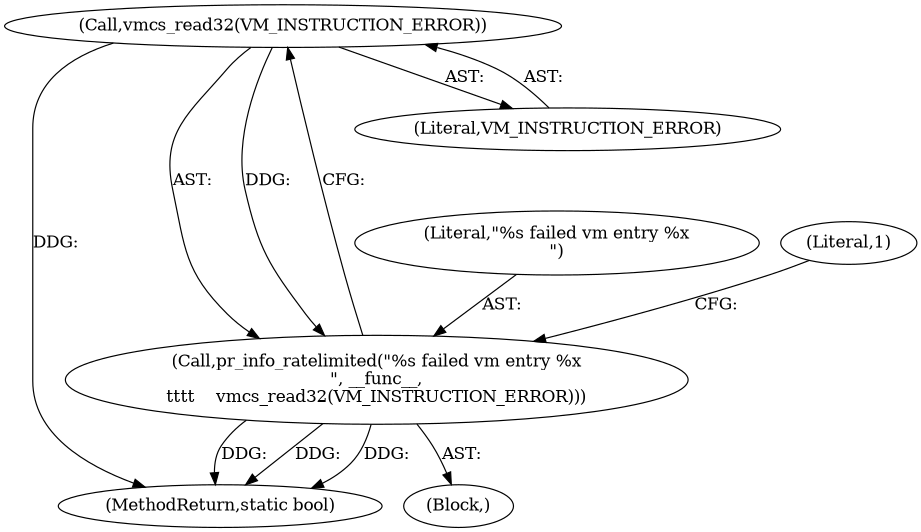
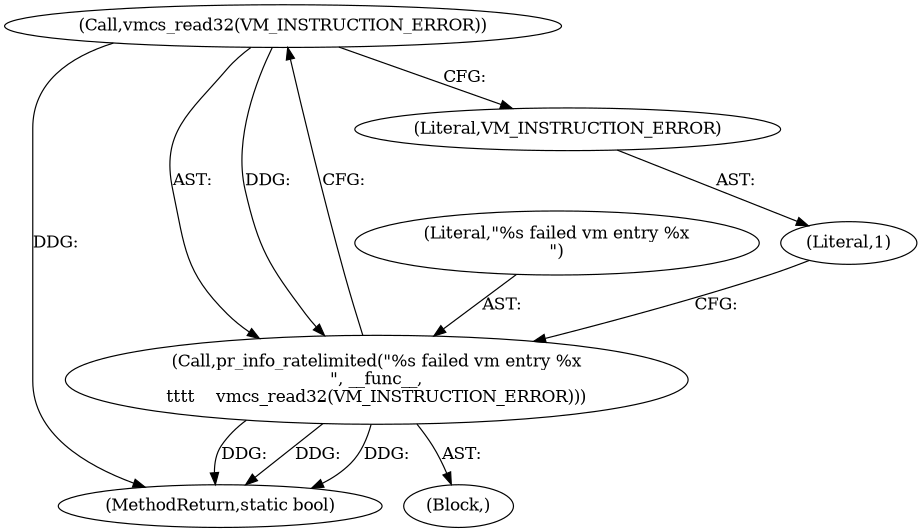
edge "(Literal,VM_INSTRUCTION_ERROR)" -> "(Call,vmcs_read32(VM_INSTRUCTION_ERROR))": now "(Literal,VM_INSTRUCTION_ERROR)" -> "(Literal,1)"
edge "(Call,vmcs_read32(VM_INSTRUCTION_ERROR))" -> "(Literal,VM_INSTRUCTION_ERROR)": label "AST: " -> "CFG: "
